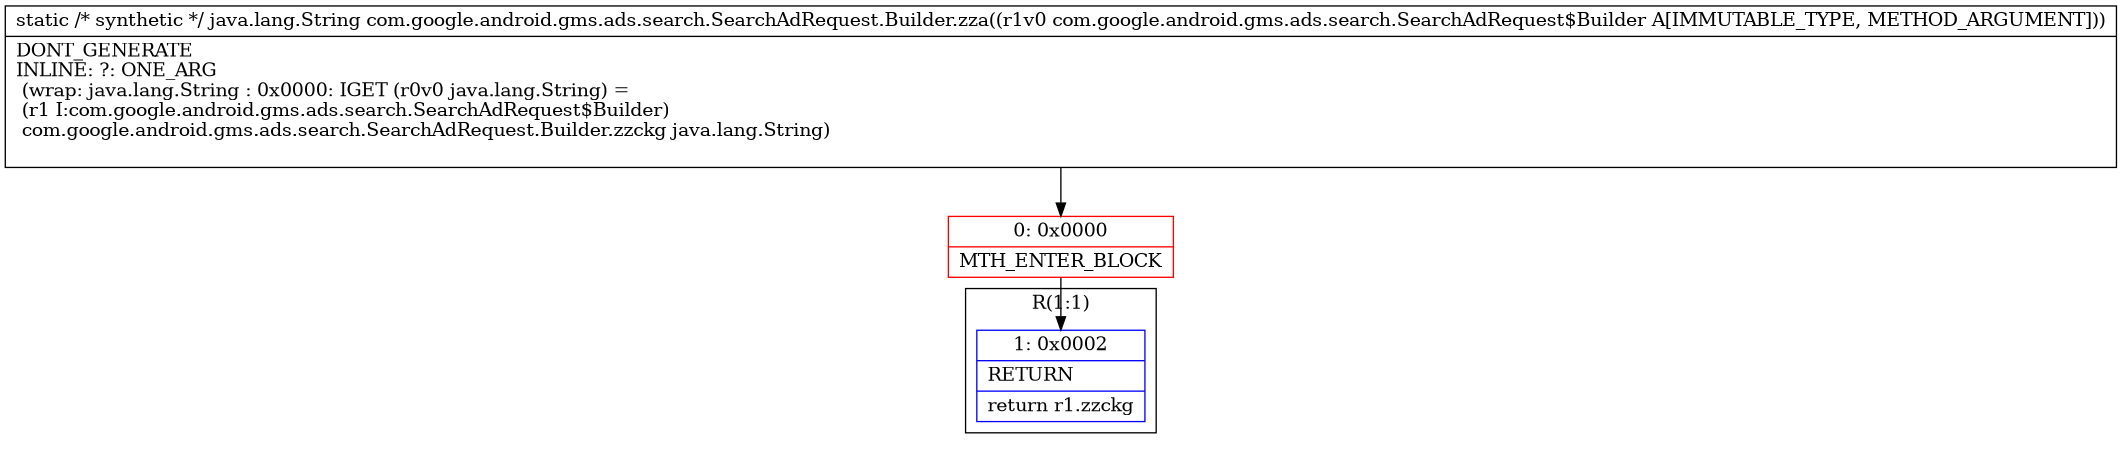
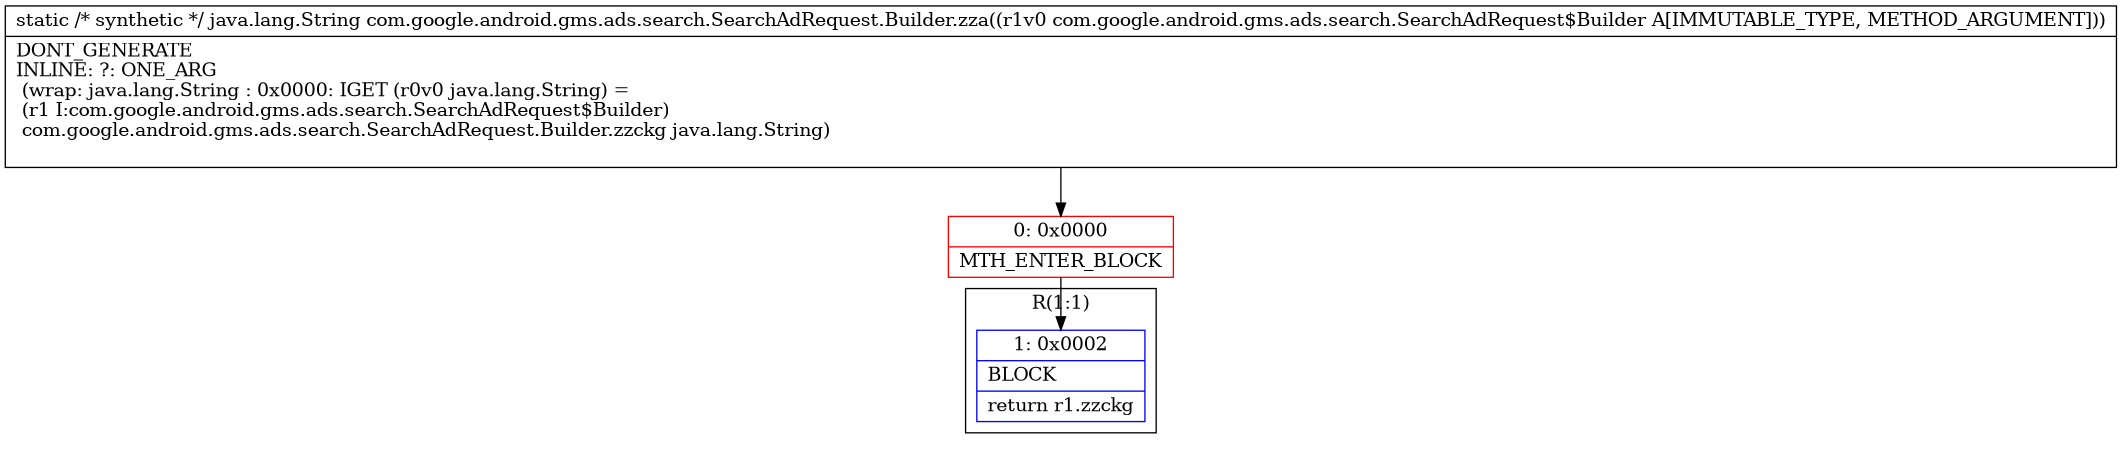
node "1: 0x0002": text "RETURN" -> "BLOCK"
